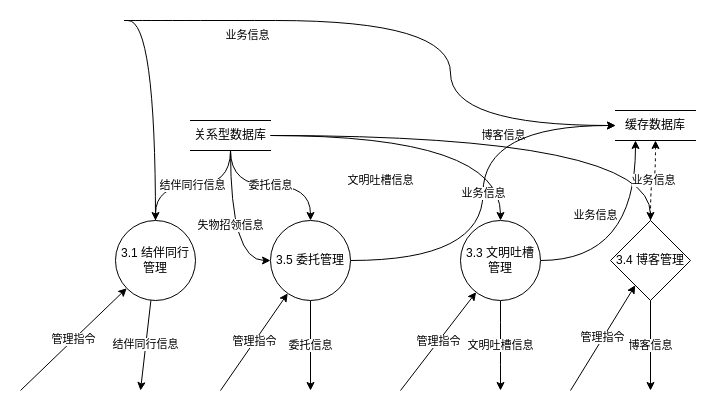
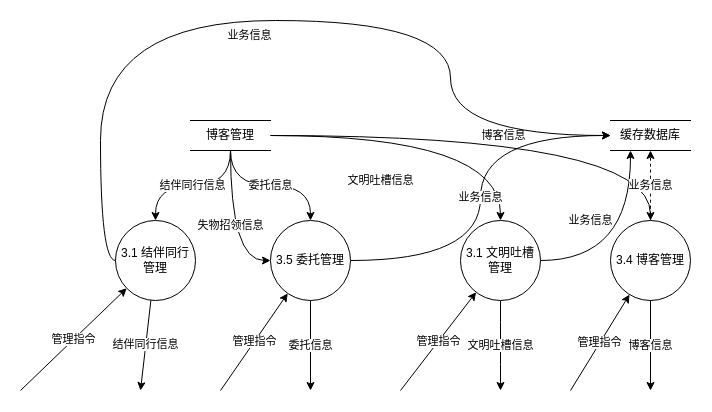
node "缓存数据库": moved (656, 126) -> (651, 136)
node "关系型数据库": label "关系型数据库" -> "博客管理"
node "3.3 文明吐槽管理": label "3.3 文明吐槽管理" -> "3.1 文明吐槽管理"
node "3.4 博客管理": shape diamond -> ellipse
